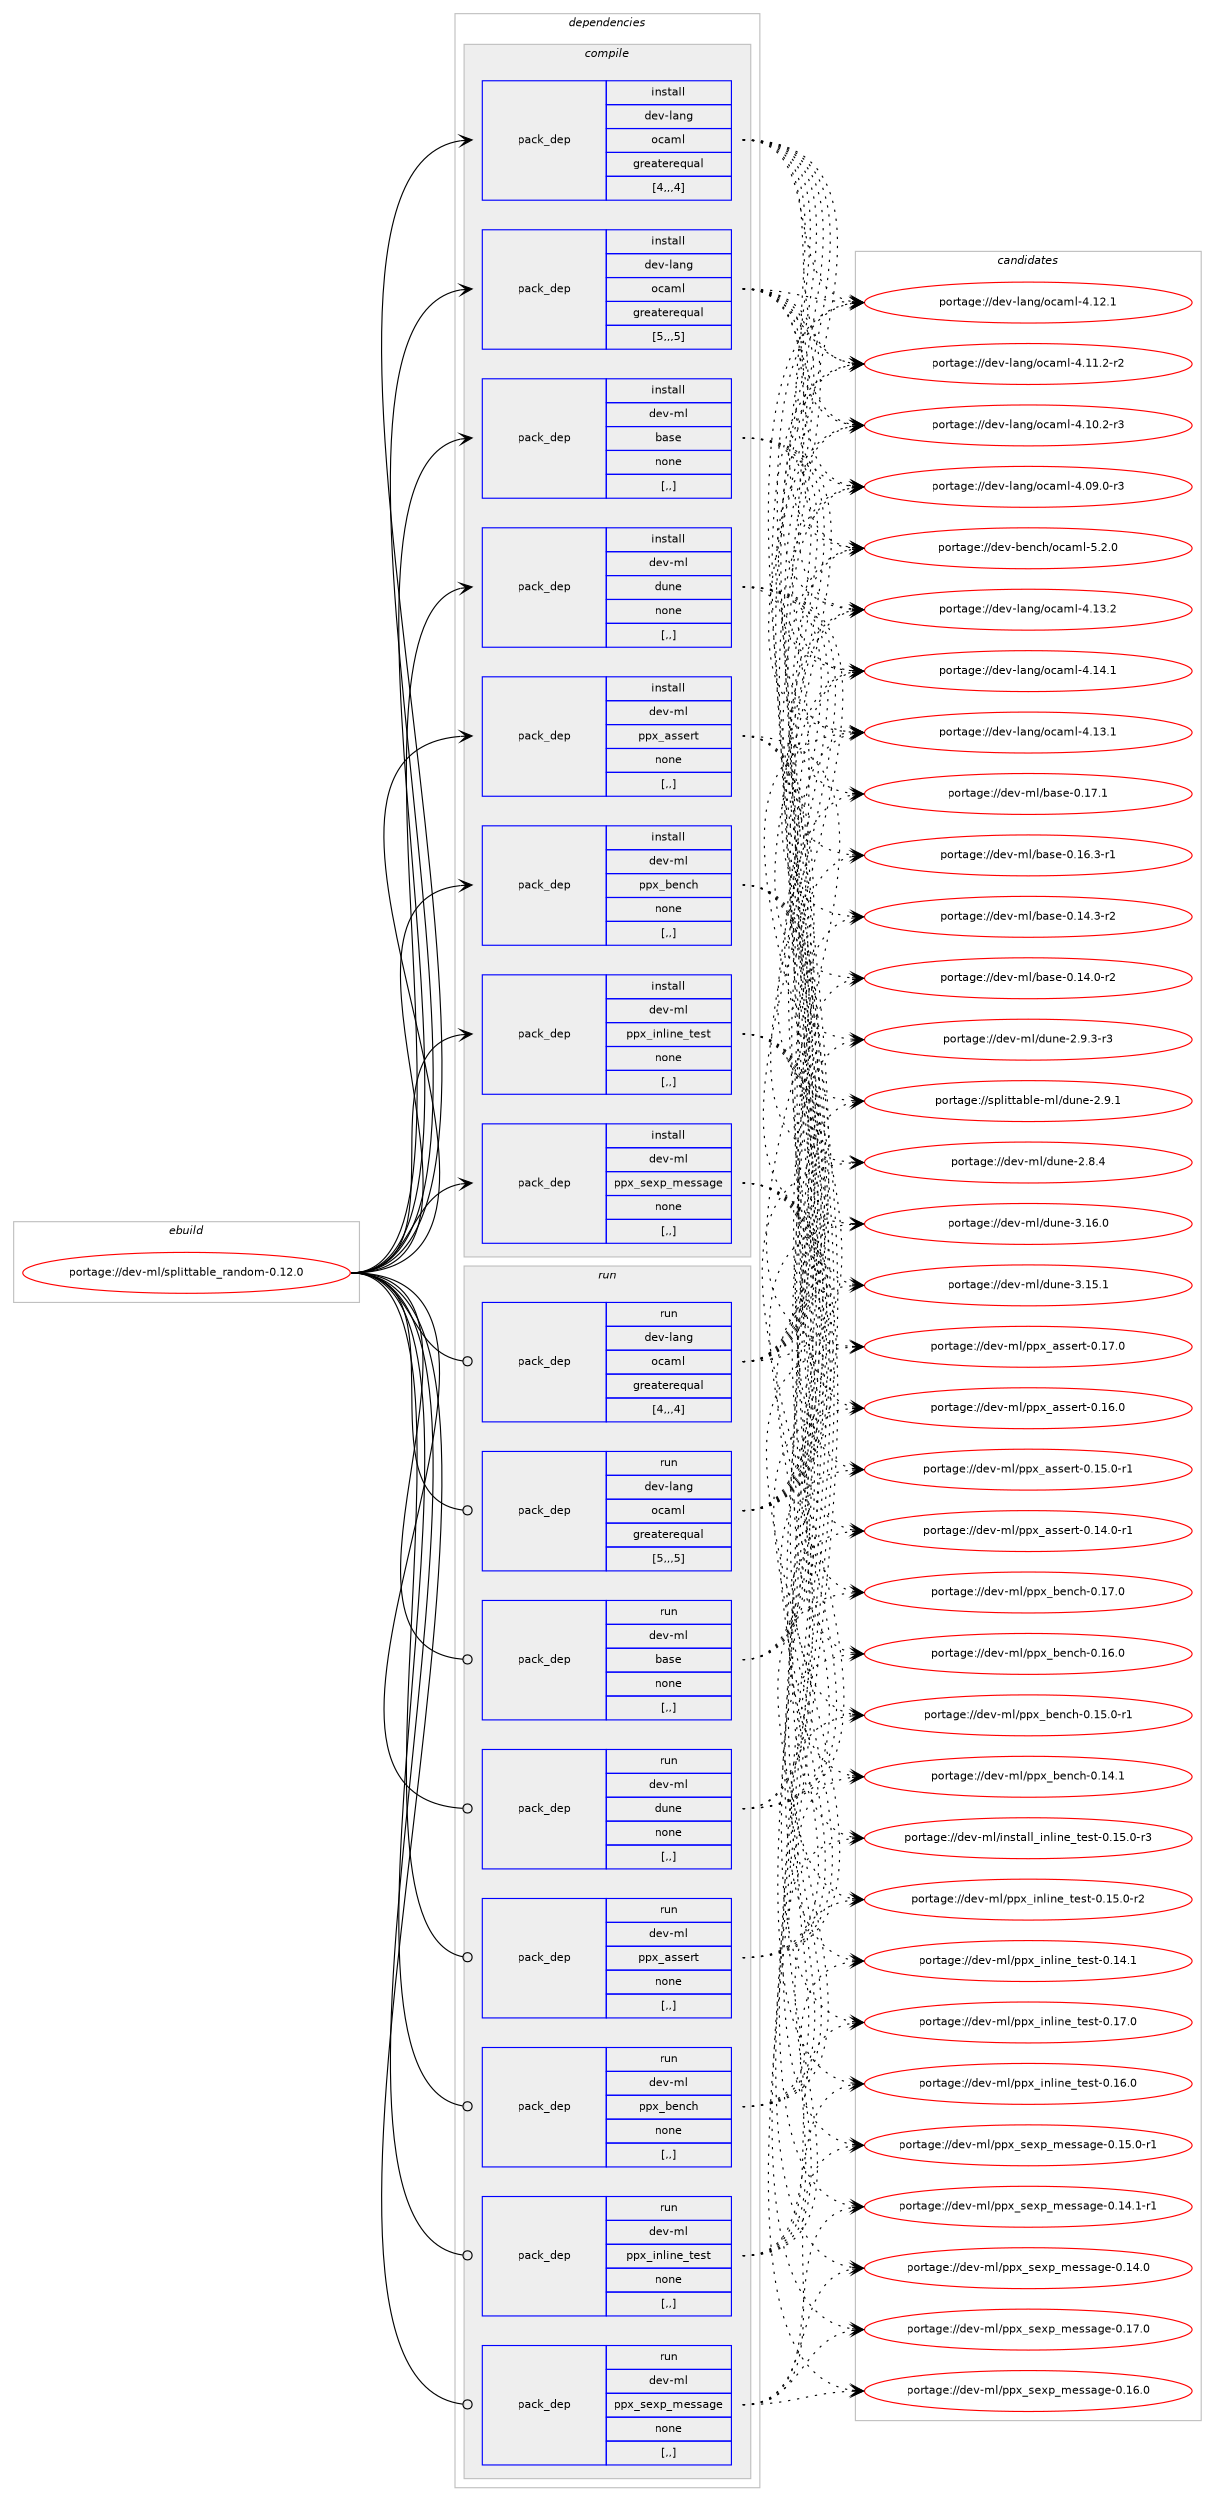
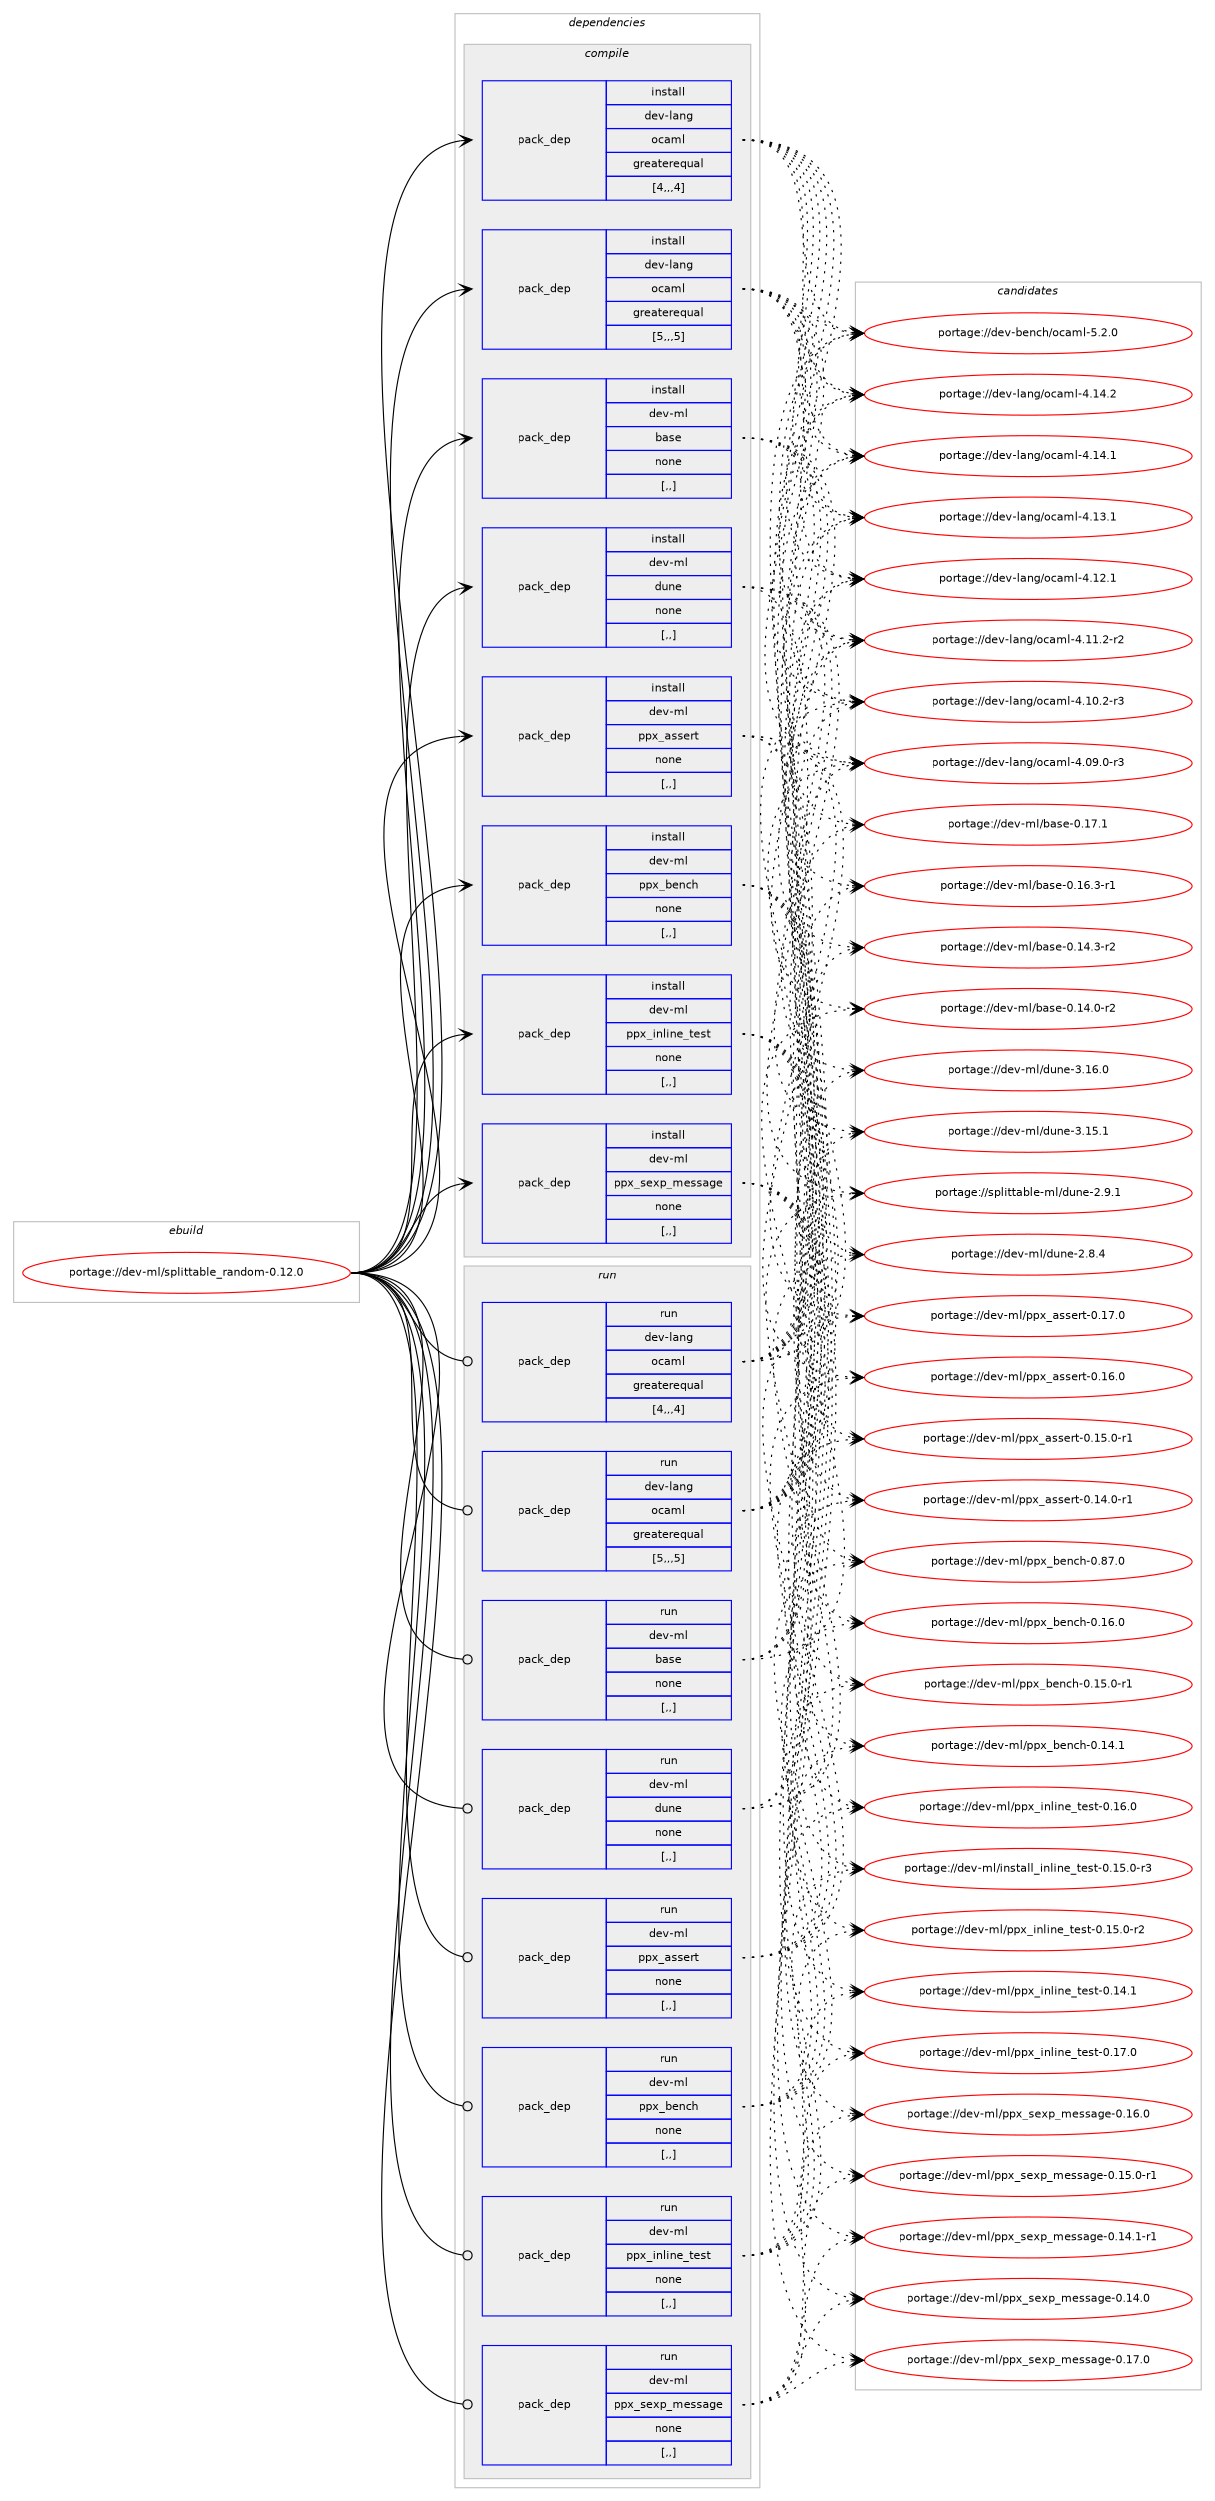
node "portage://dev-lang/ocaml-4.13.2": label "portage://dev-lang/ocaml-4.13.2" -> "portage://dev-lang/ocaml-4.14.2"
node "portage://dev-ml/dune-2.9.3-r3": removed
node "portage://dev-ml/ppx_bench-0.17.0": label "portage://dev-ml/ppx_bench-0.17.0" -> "portage://dev-ml/ppx_bench-0.87.0"
